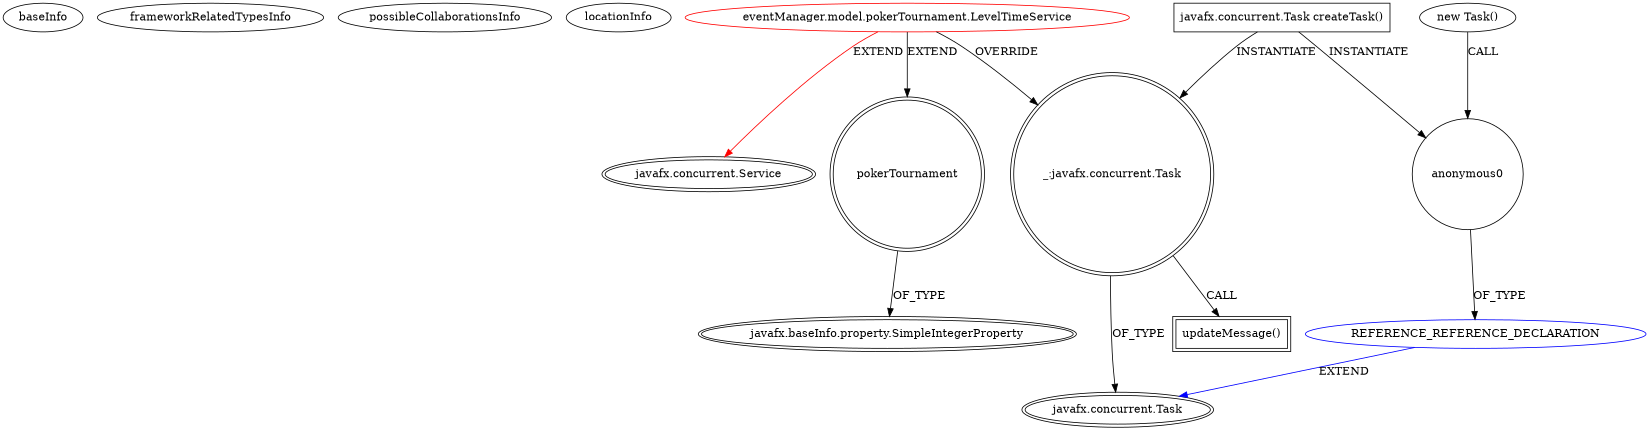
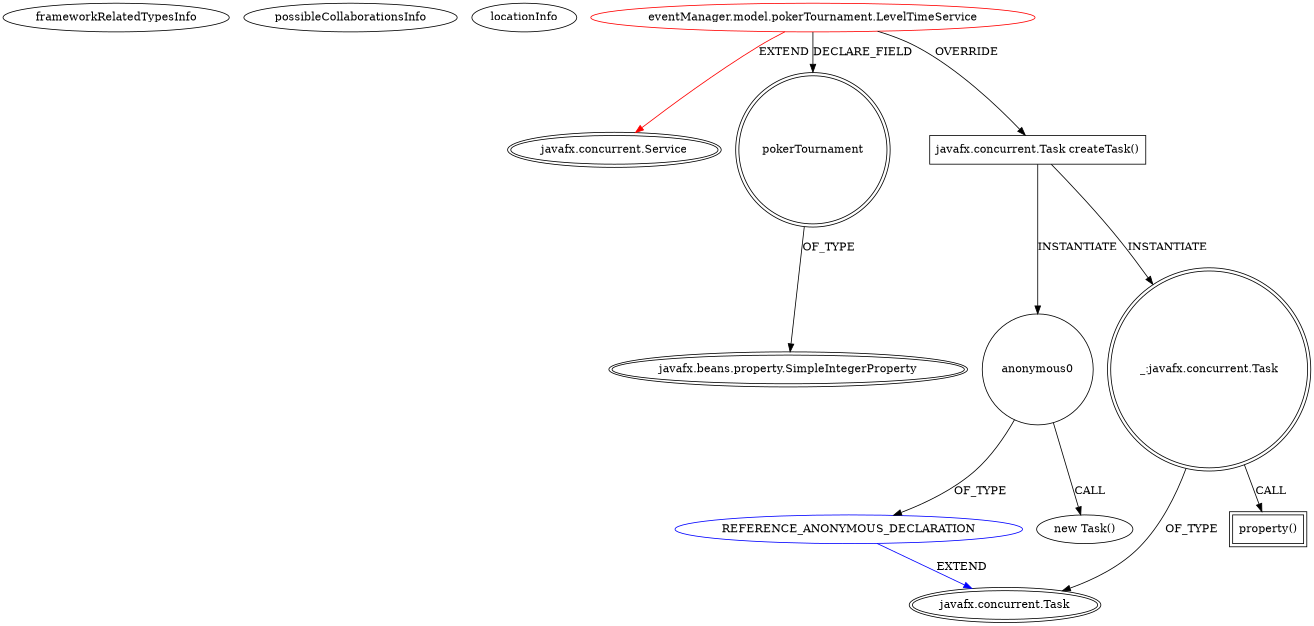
node "baseInfo": removed
edge "eventManager.model.pokerTournament.LevelTimeService" -> "pokerTournament": label "EXTEND" -> "DECLARE_FIELD"
edge "eventManager.model.pokerTournament.LevelTimeService" -> "_:javafx.concurrent.Task": now "eventManager.model.pokerTournament.LevelTimeService" -> "javafx.concurrent.Task createTask()"
edge "new Task()" -> "anonymous0": reversed
node "javafx.baseInfo.property.SimpleIntegerProperty": label "javafx.baseInfo.property.SimpleIntegerProperty" -> "javafx.beans.property.SimpleIntegerProperty"
node "updateMessage()": label "updateMessage()" -> "property()"
node "REFERENCE_REFERENCE_DECLARATION": label "REFERENCE_REFERENCE_DECLARATION" -> "REFERENCE_ANONYMOUS_DECLARATION"
